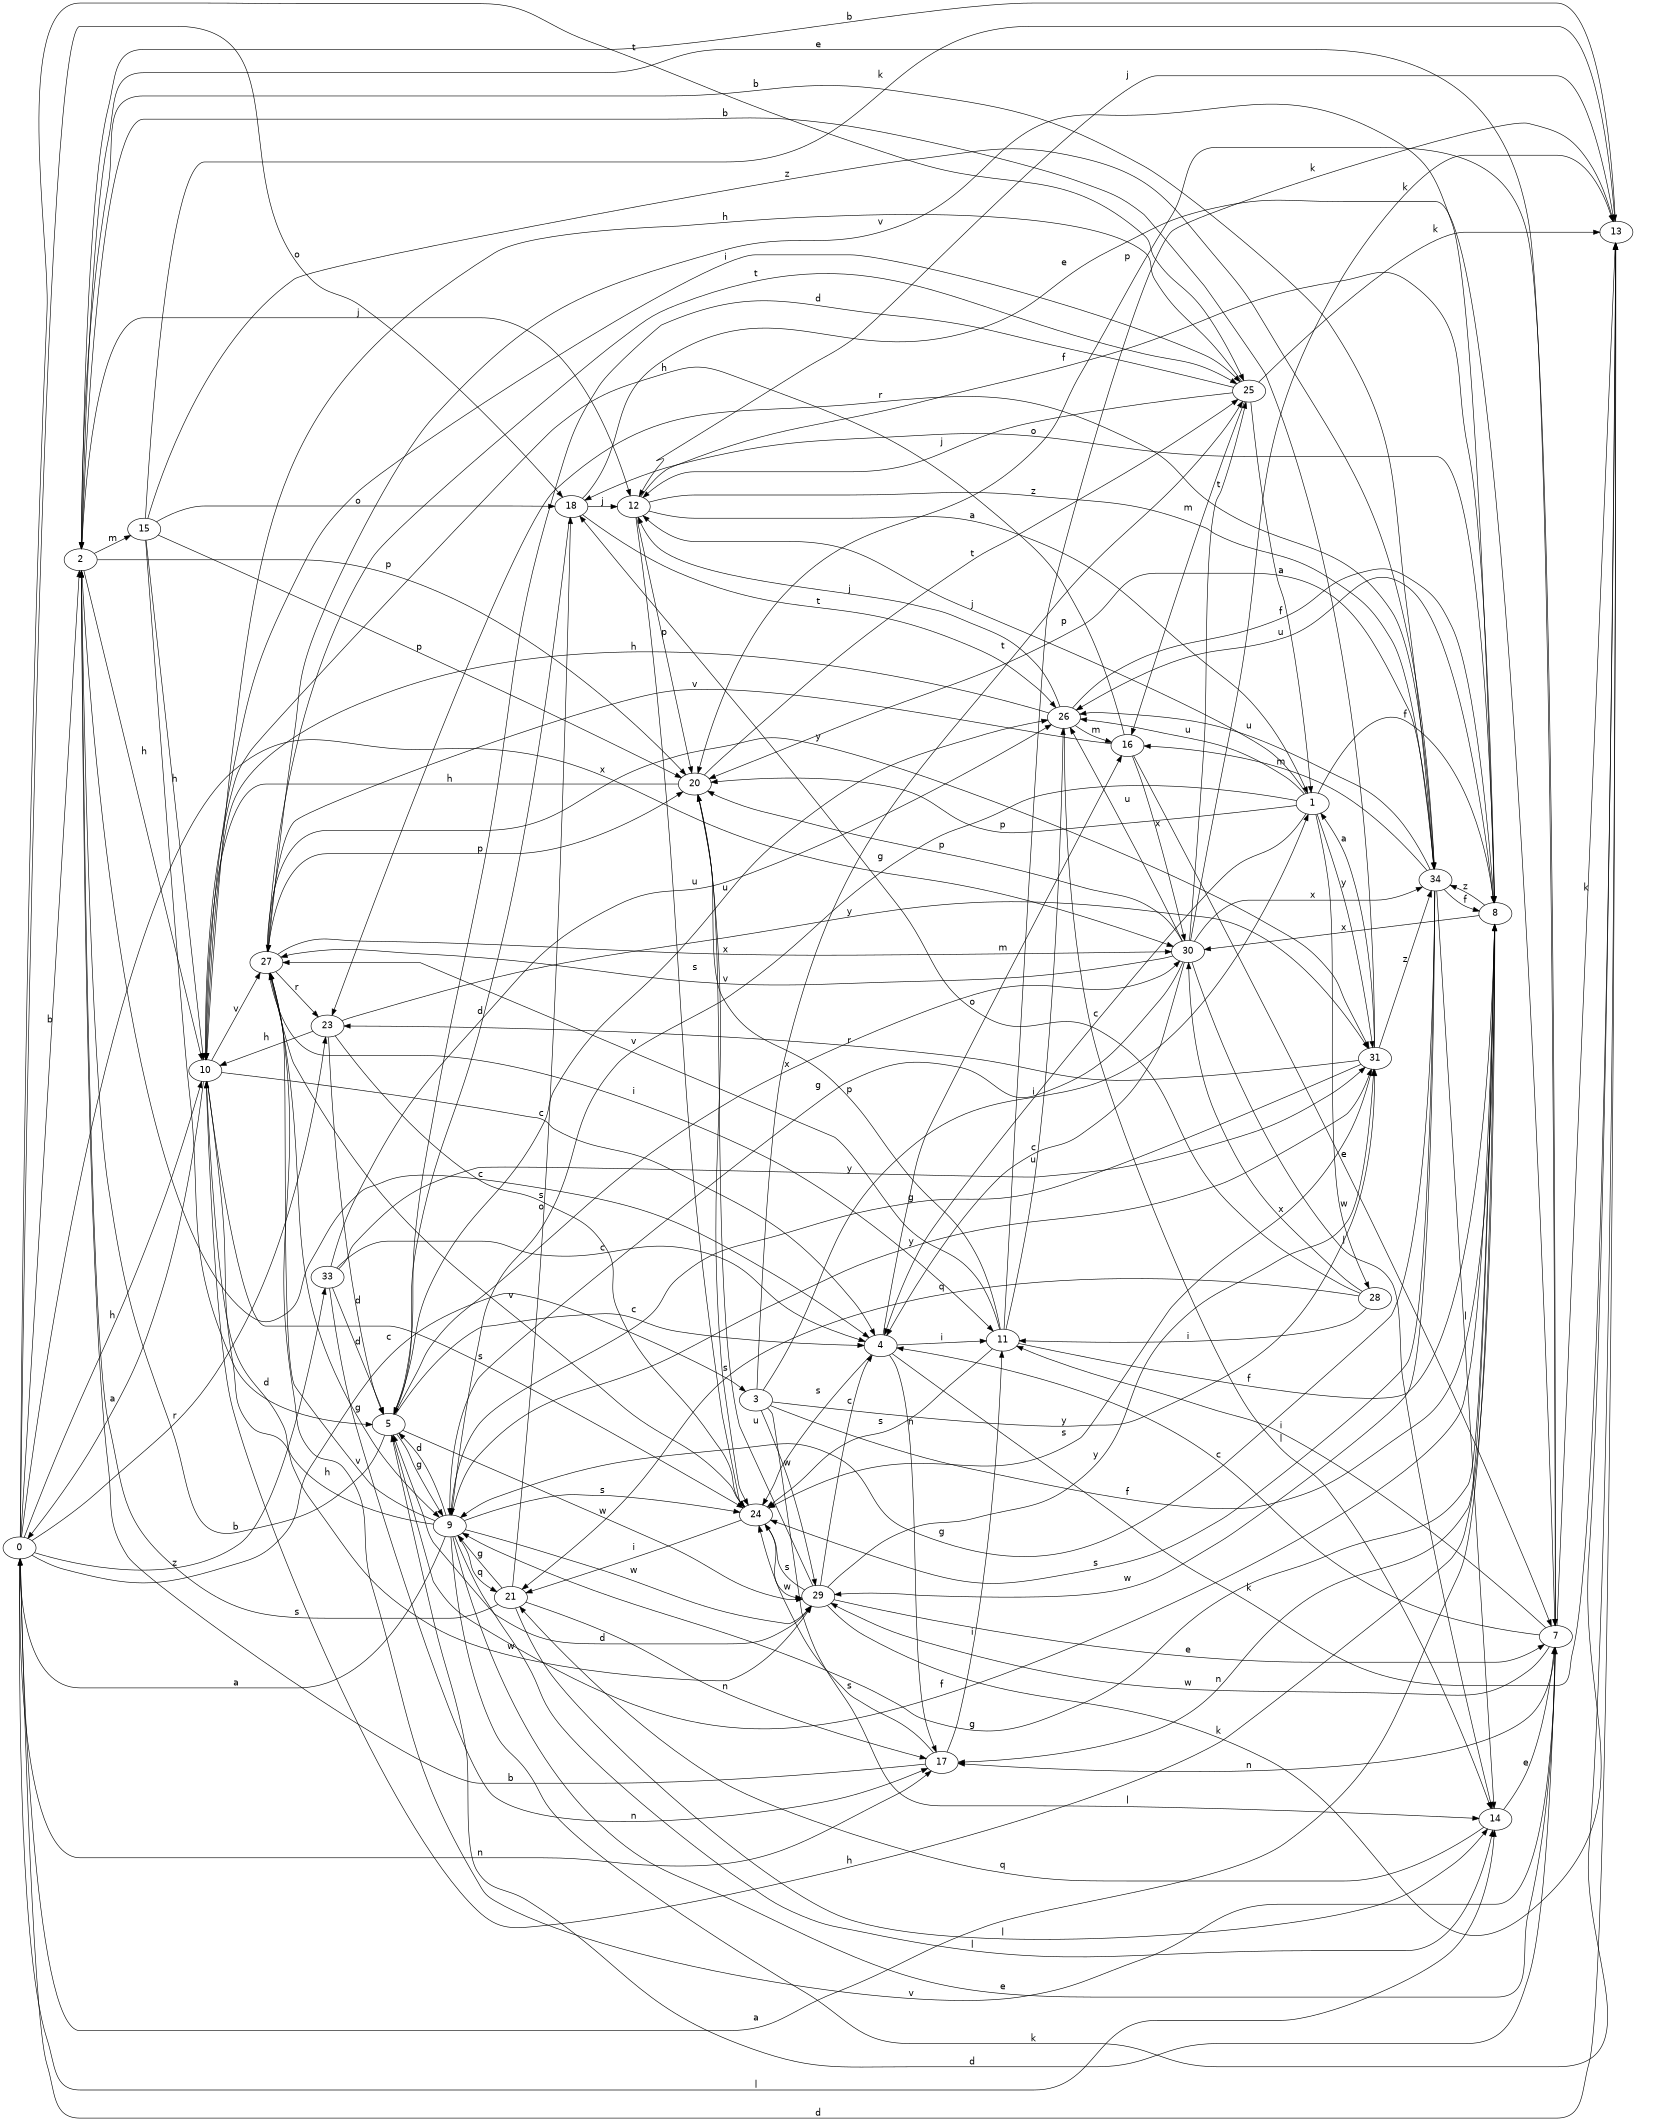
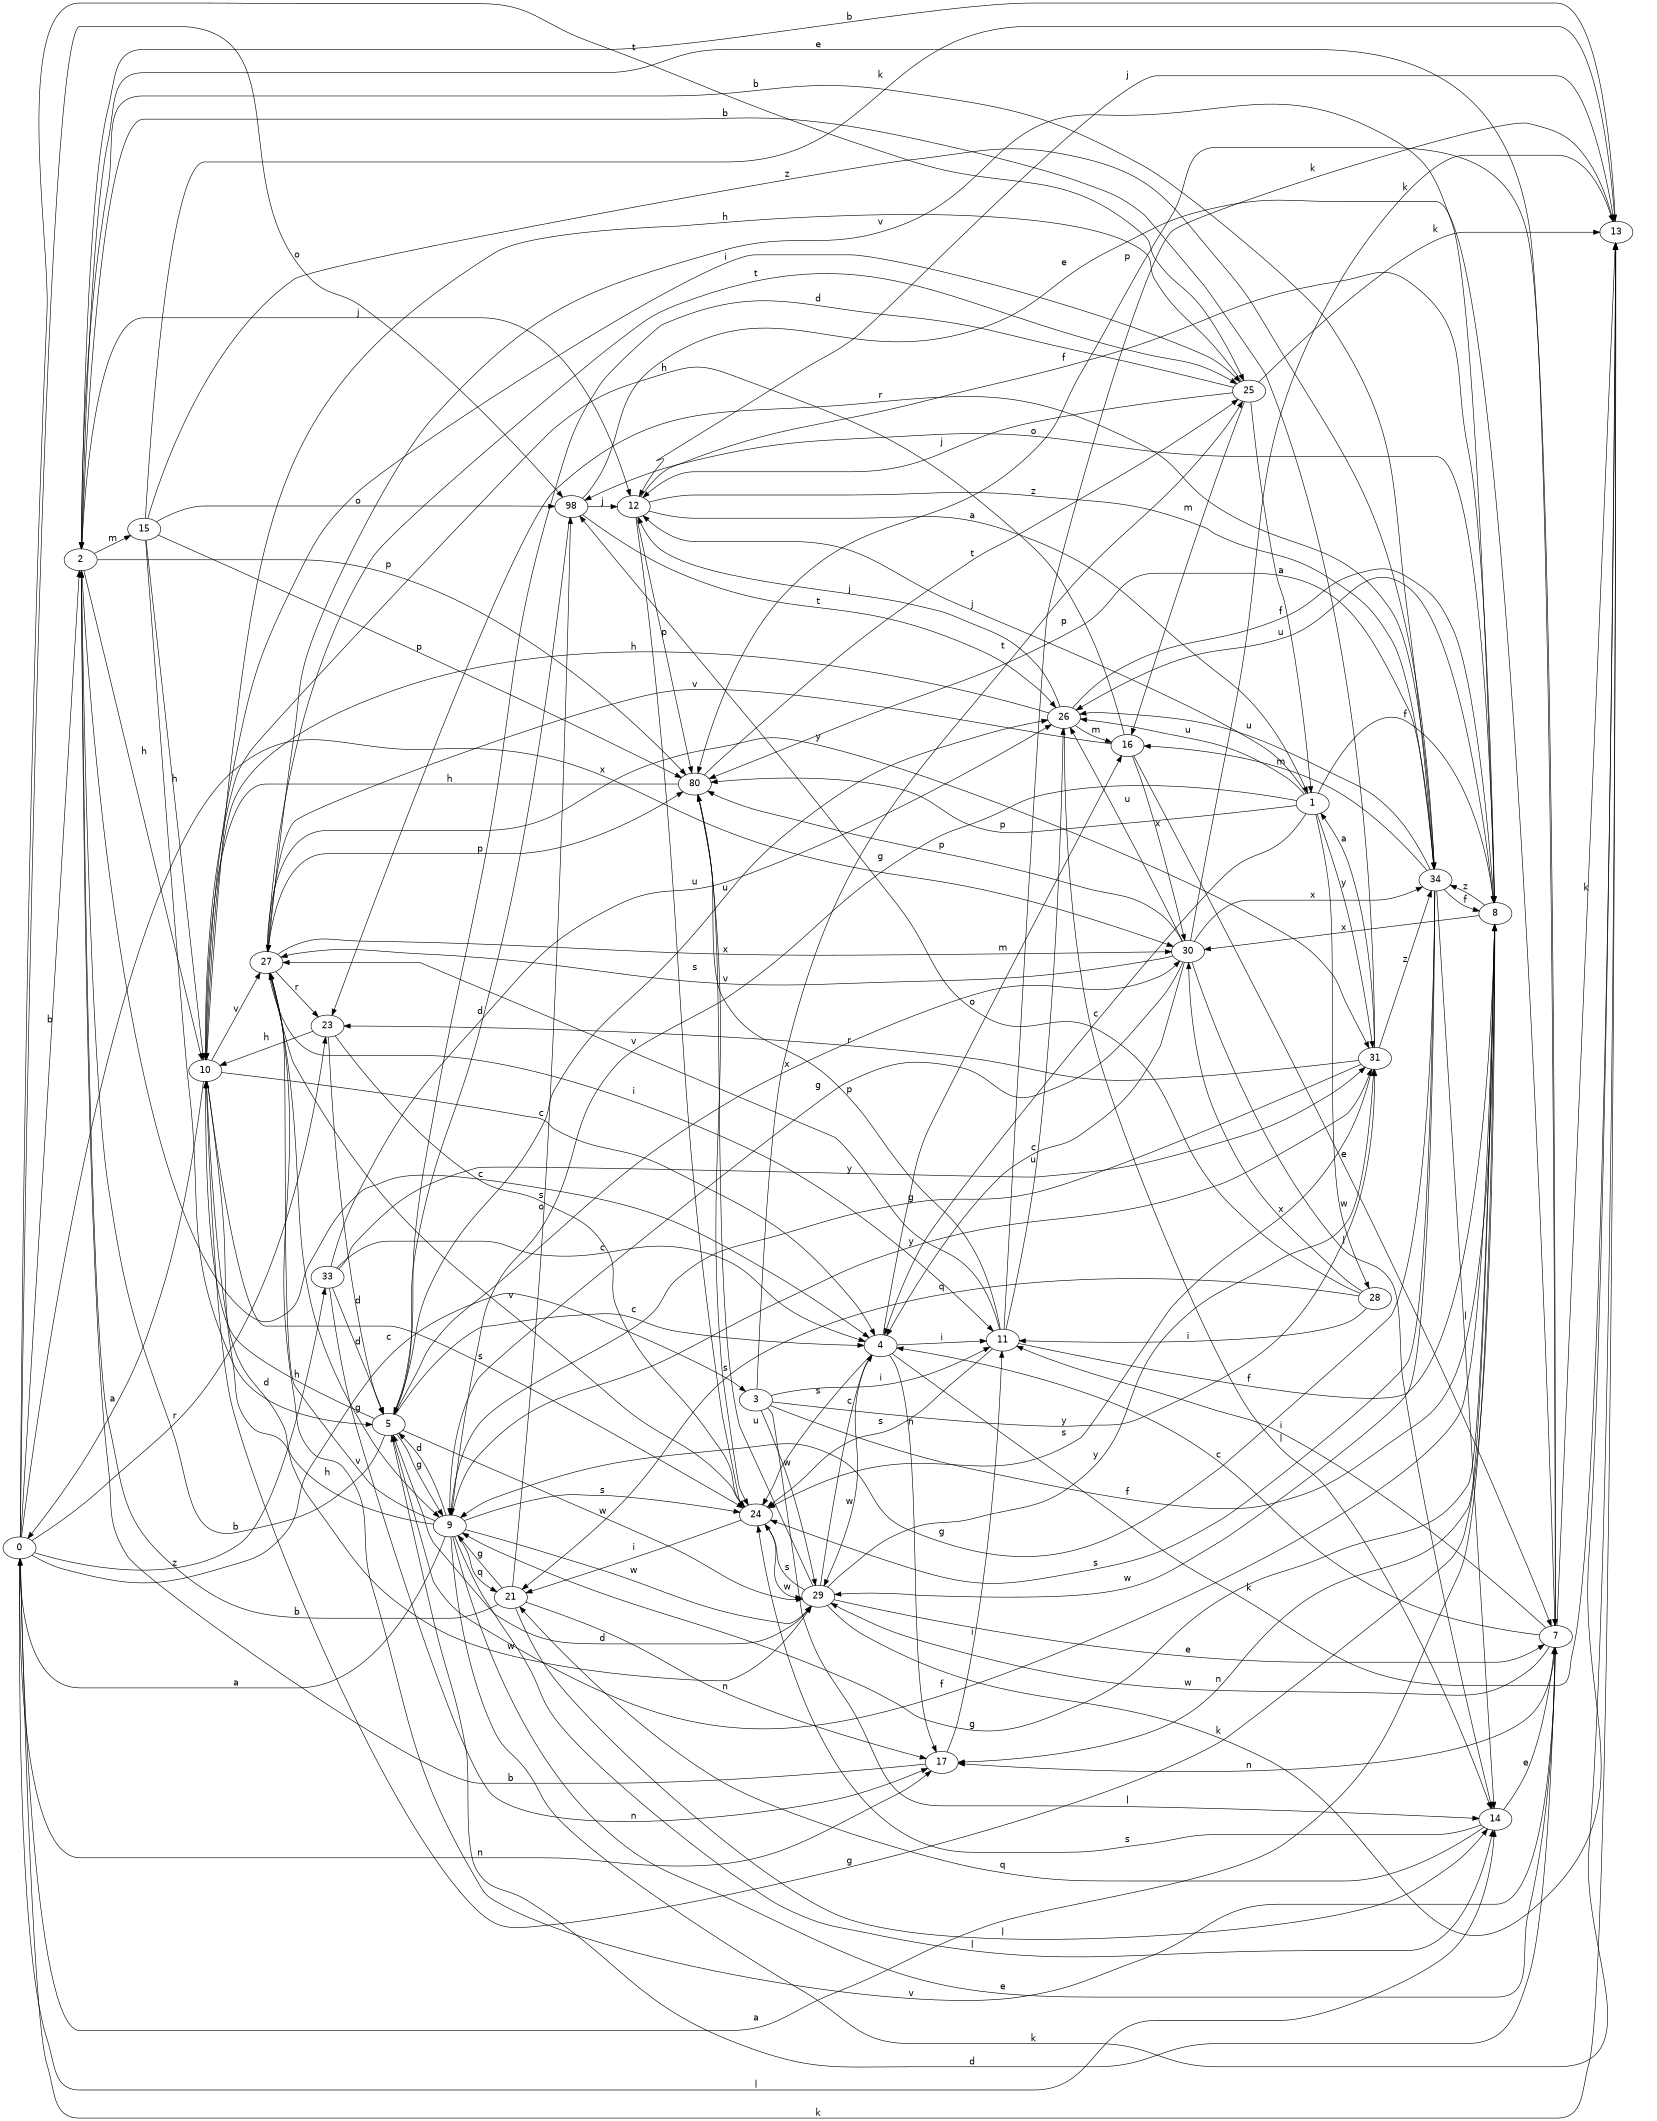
node "18": label "18" -> "98"
edge "30" -> "25": removed, label "t"
node "20": label "20" -> "80"
edge "23" -> "31": removed, label "y"
edge "3" -> "1": now "3" -> "11"
edge "0" -> "10": now "5" -> "10"
edge "4" -> "29": added, label "w"
edge "21" -> "2": label "s" -> "b"
edge "17" -> "24": now "14" -> "24"
edge "8" -> "10": label "h" -> "g"
edge "0" -> "13": label "d" -> "k"
